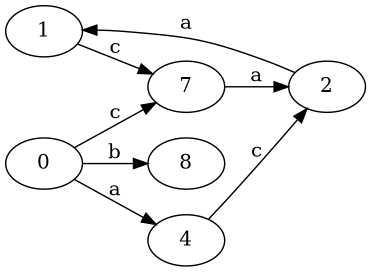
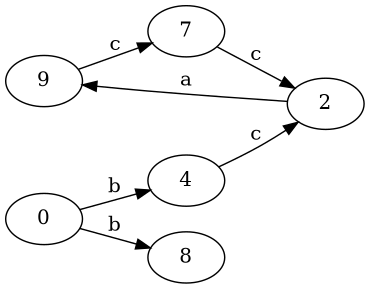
node "1": label "1" -> "9"
edge "7" -> "2": label "a" -> "c"
edge "0" -> "7": removed, label "c"
edge "0" -> "4": label "a" -> "b"
